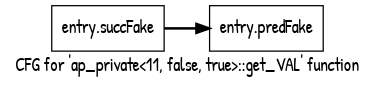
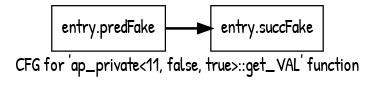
edge "entry.succFake" -> "entry.predFake": reversed
